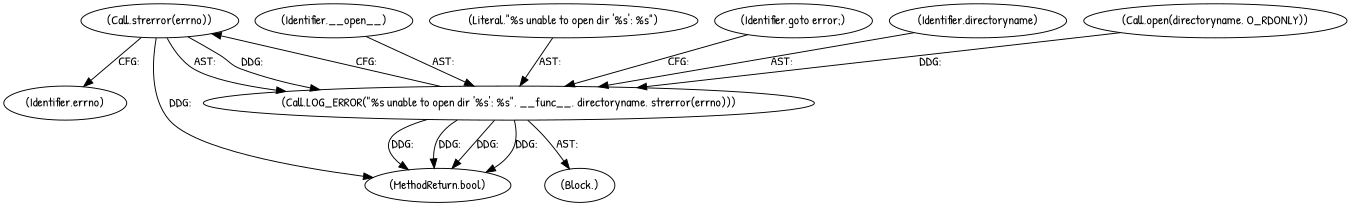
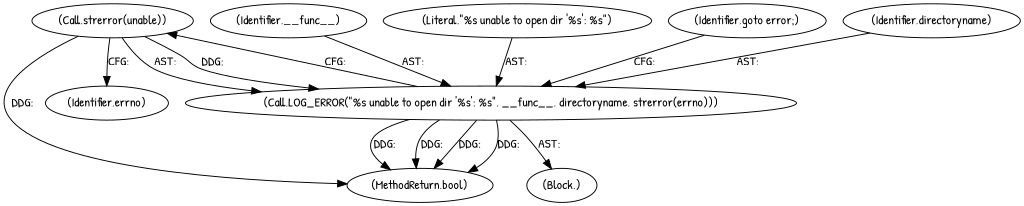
node "(Call,strerror(errno))": label "(Call,strerror(errno))" -> "(Call,strerror(unable))"
node "(Identifier,__open__)": label "(Identifier,__open__)" -> "(Identifier,__func__)"
node "(Call,open(directoryname, O_RDONLY))": removed
